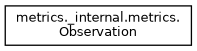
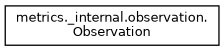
node "metrics._internal.metrics. Observation": label "metrics._internal.metrics. Observation" -> "metrics._internal.observation. Observation"
